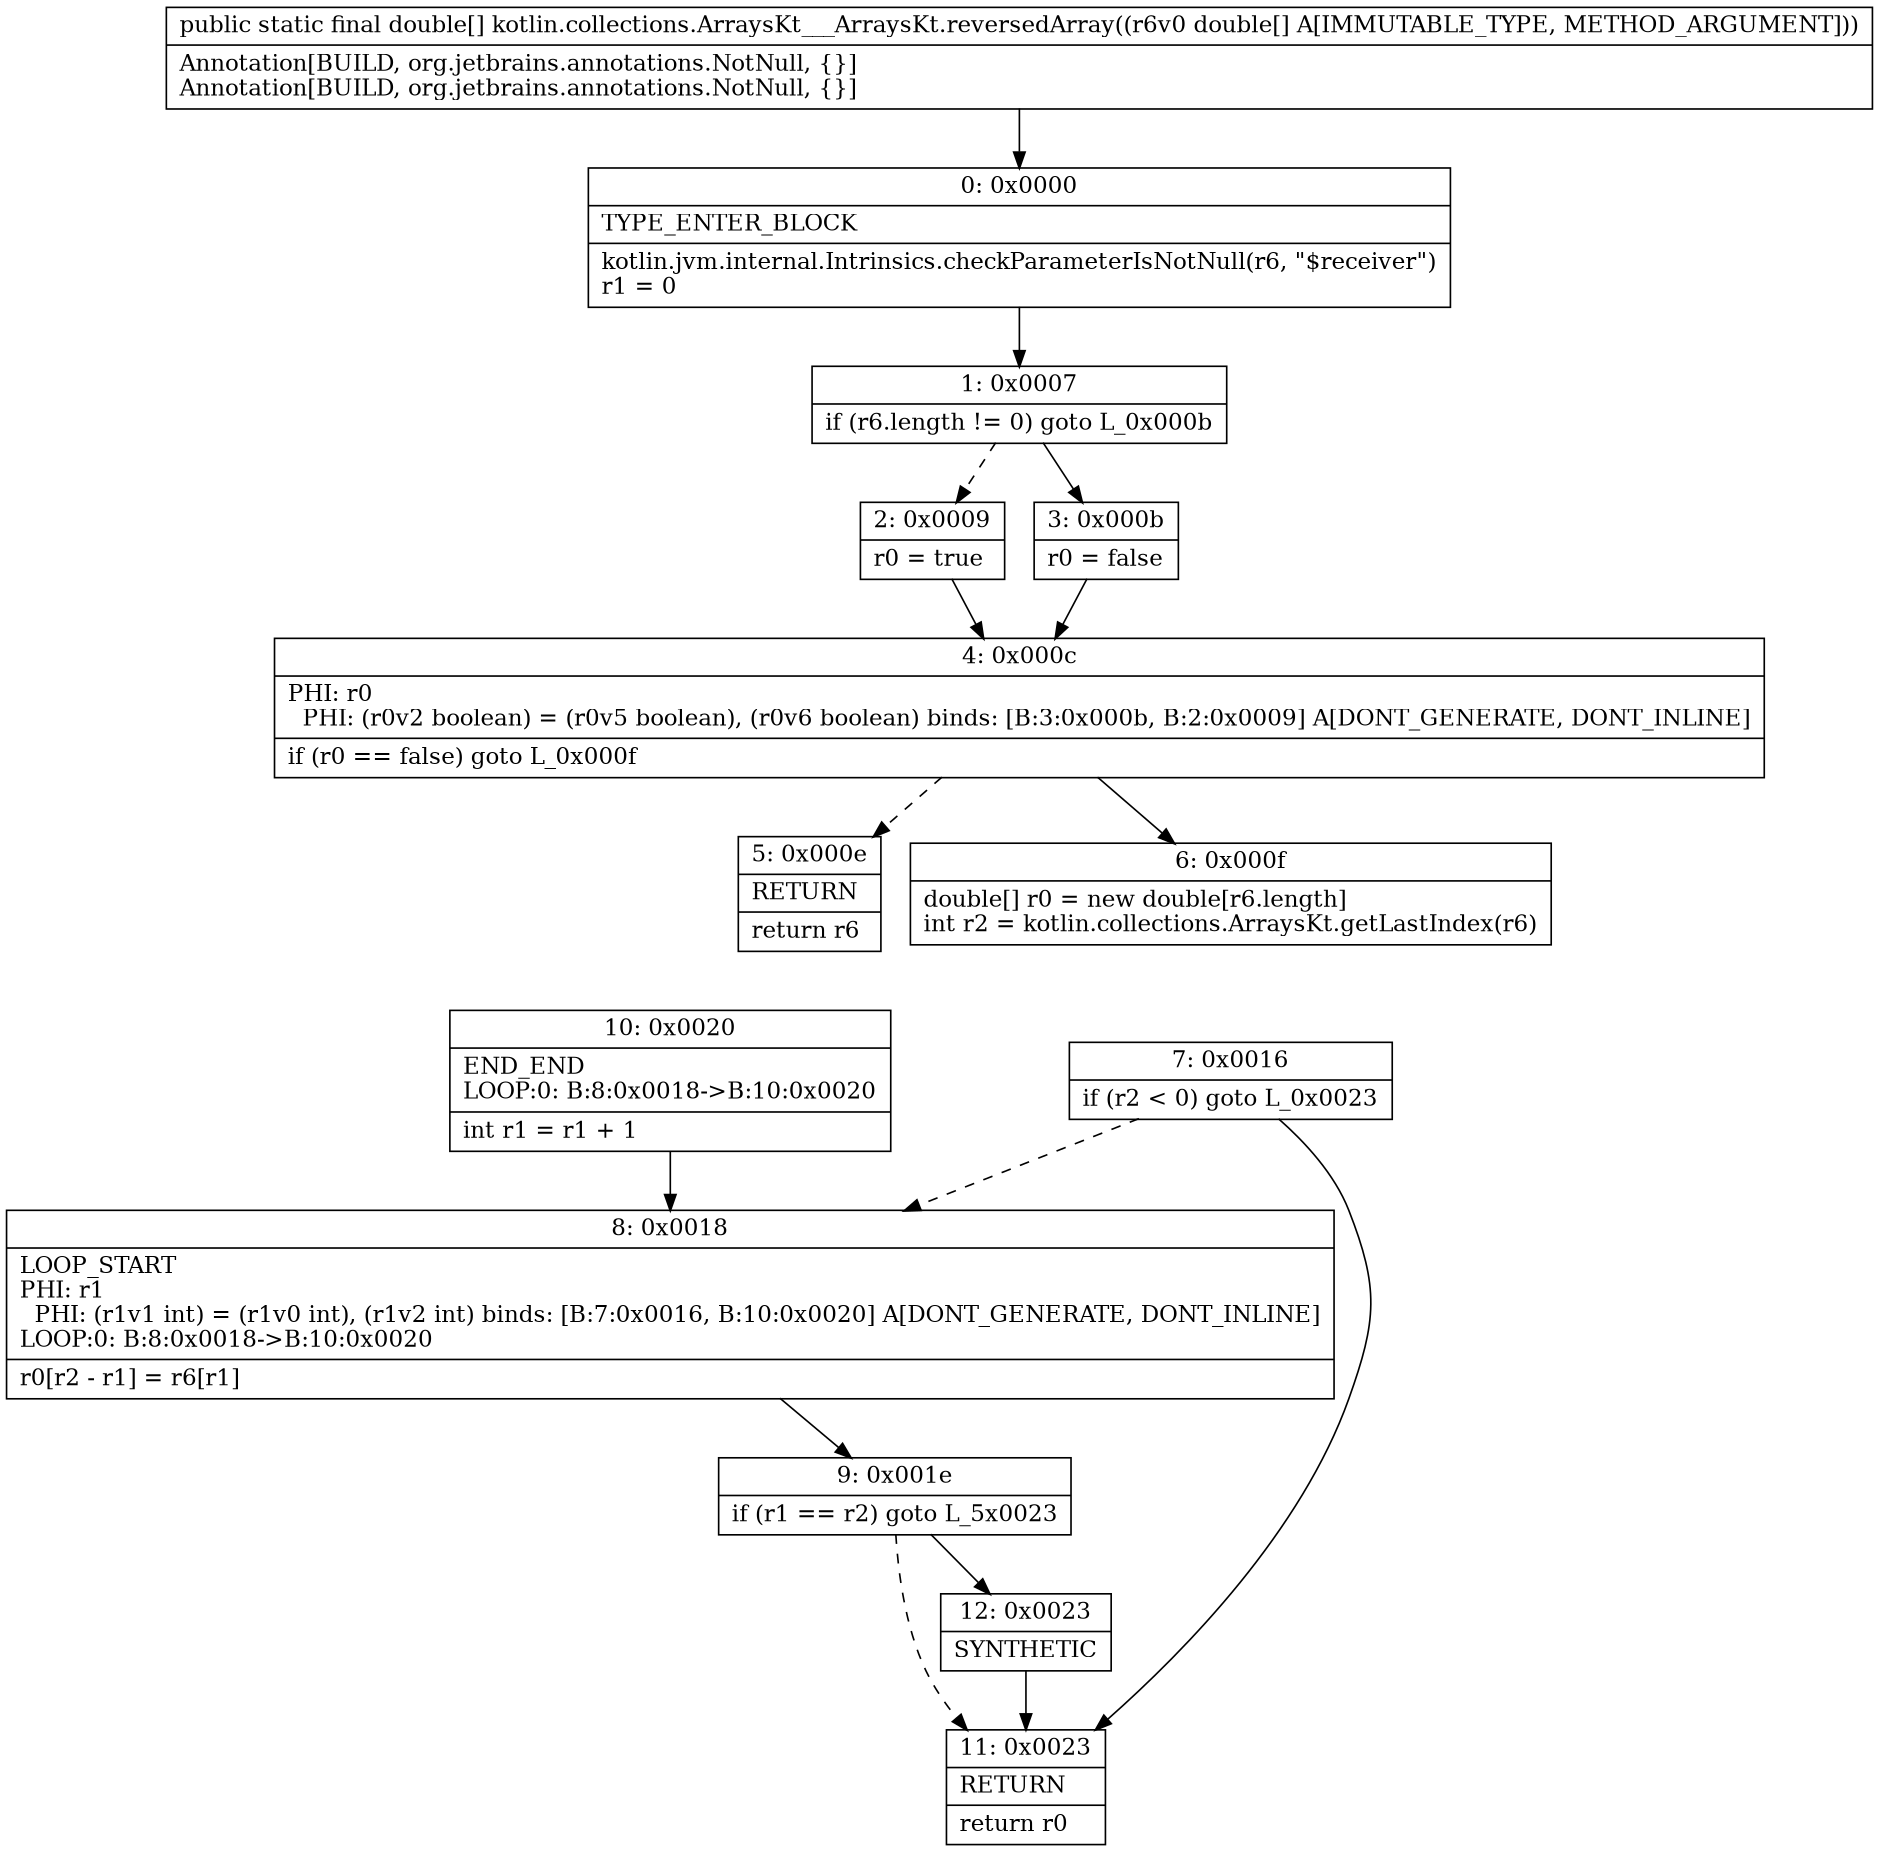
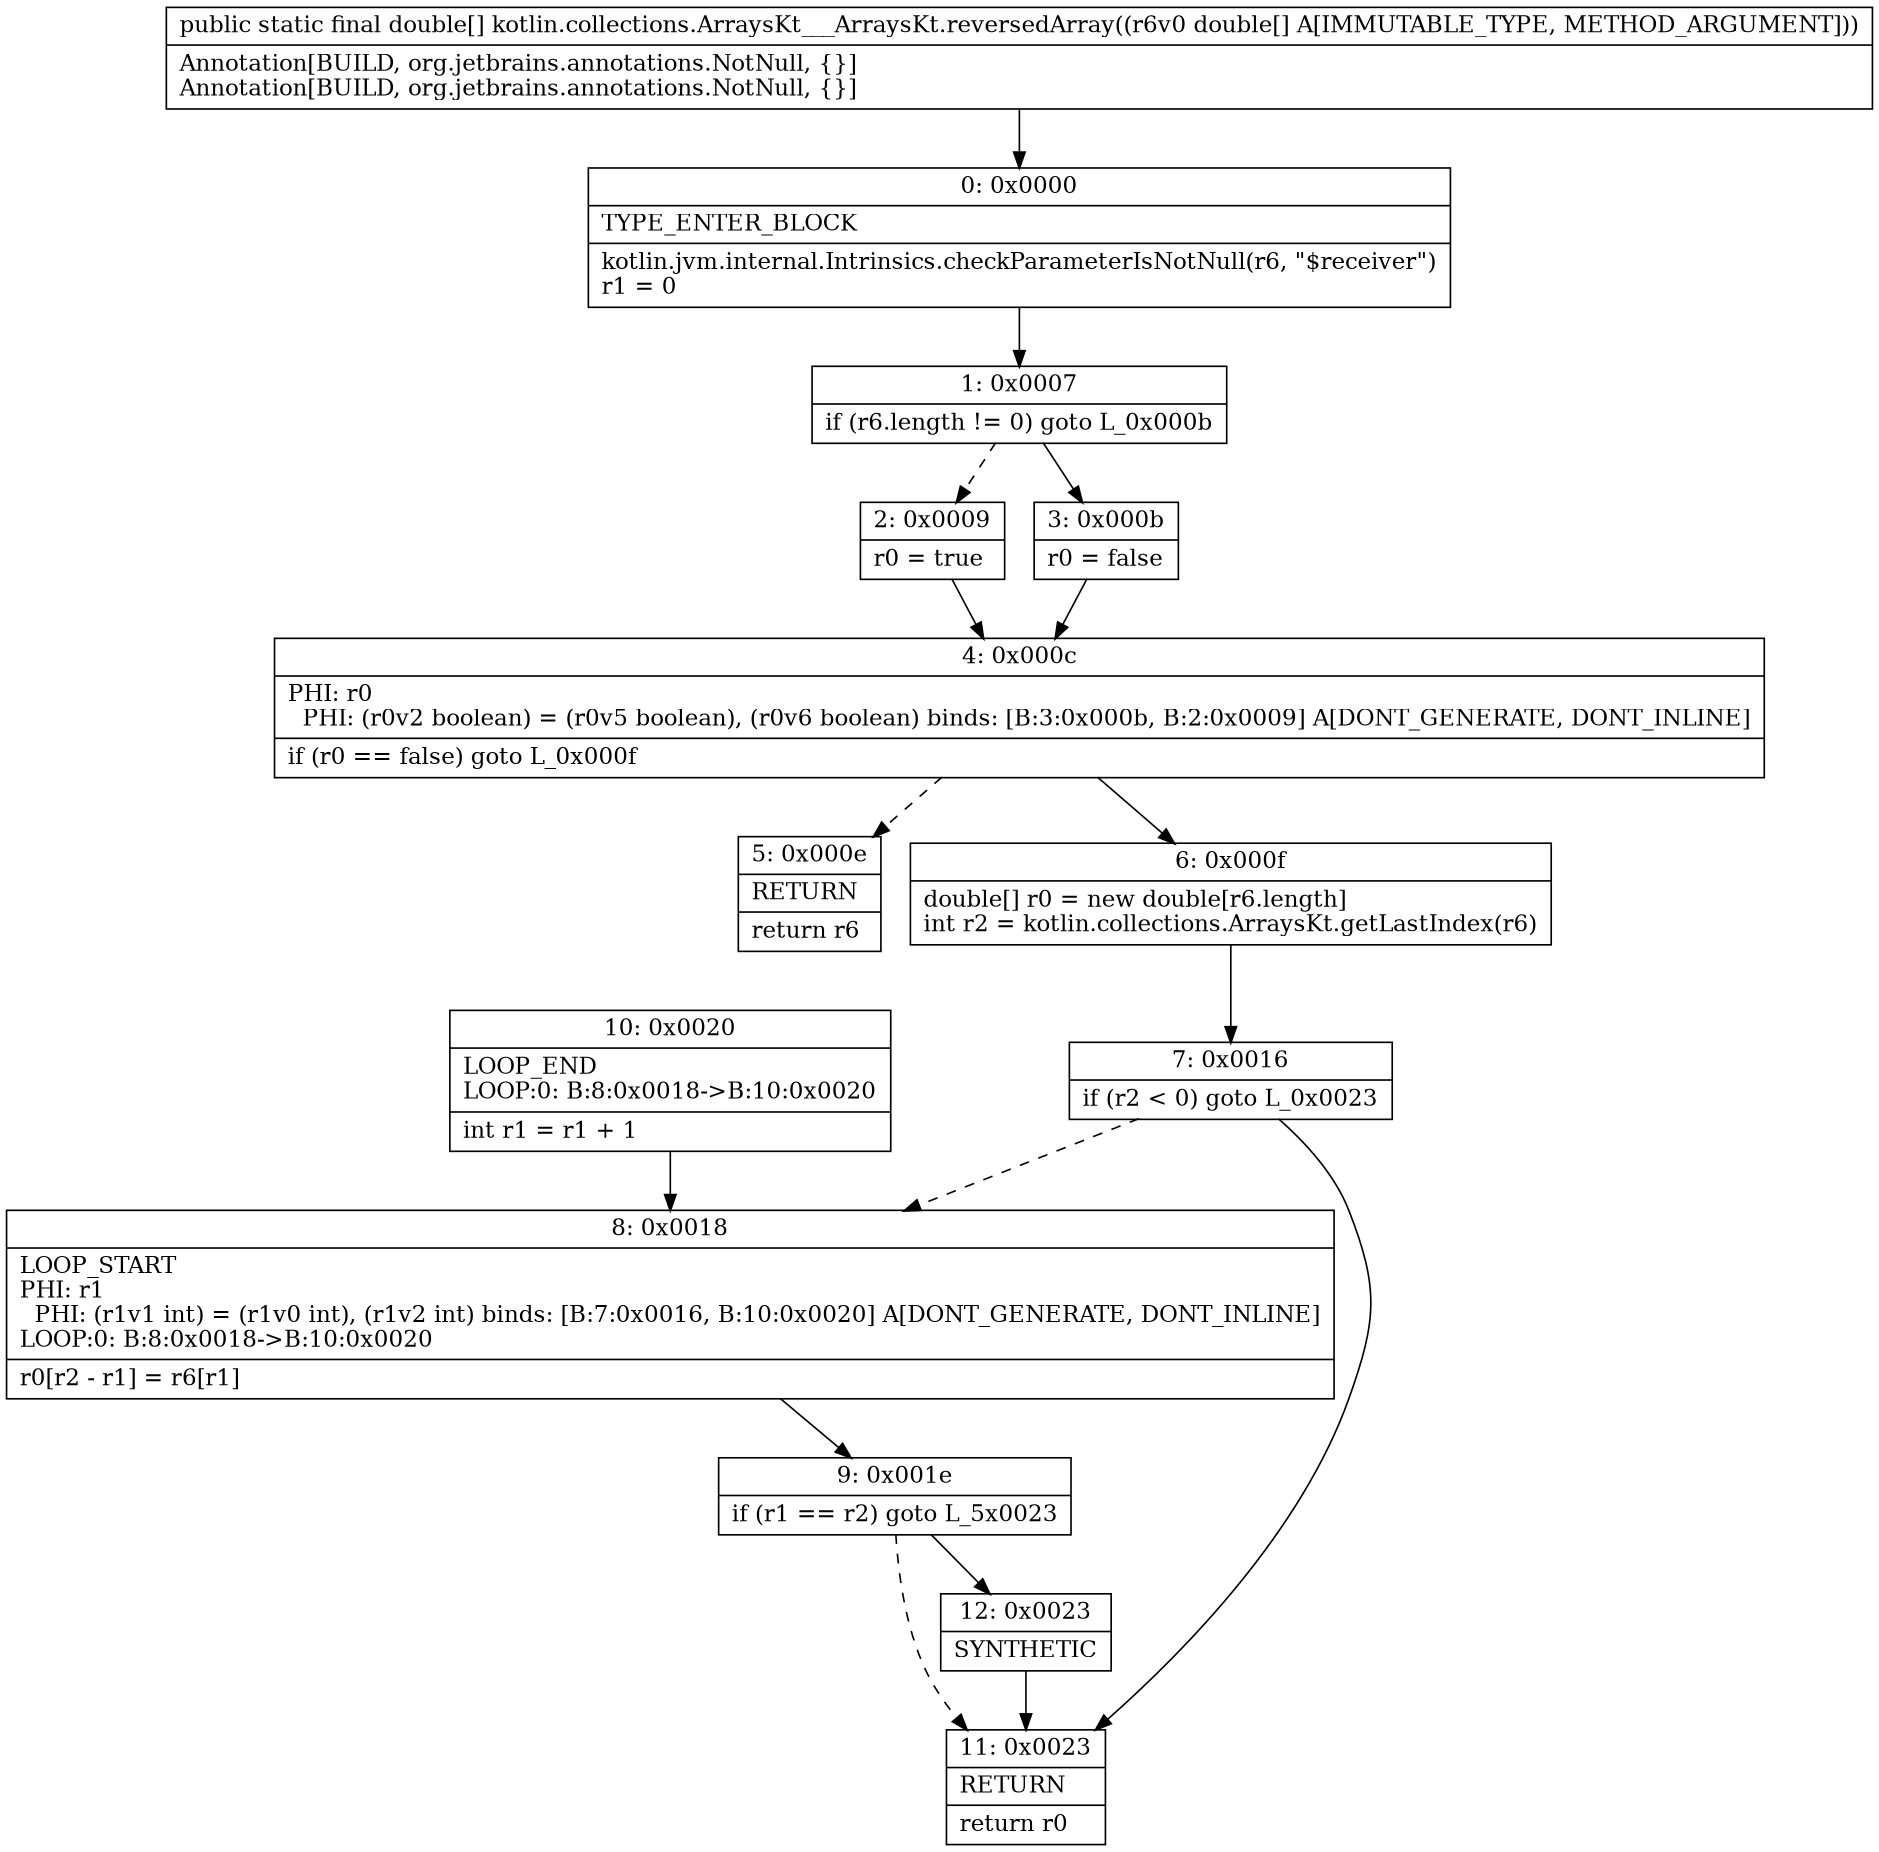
edge "6: 0x000f" -> "7: 0x0016": added
node "10: 0x0020": text "END_END" -> "LOOP_END"
